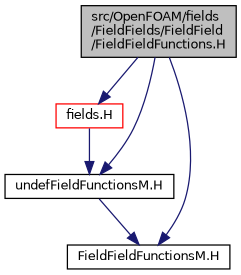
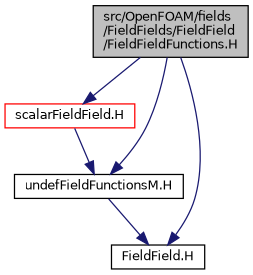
node "fields.H": label "fields.H" -> "scalarFieldField.H"
node "FieldFieldFunctionsM.H": label "FieldFieldFunctionsM.H" -> "FieldField.H"
